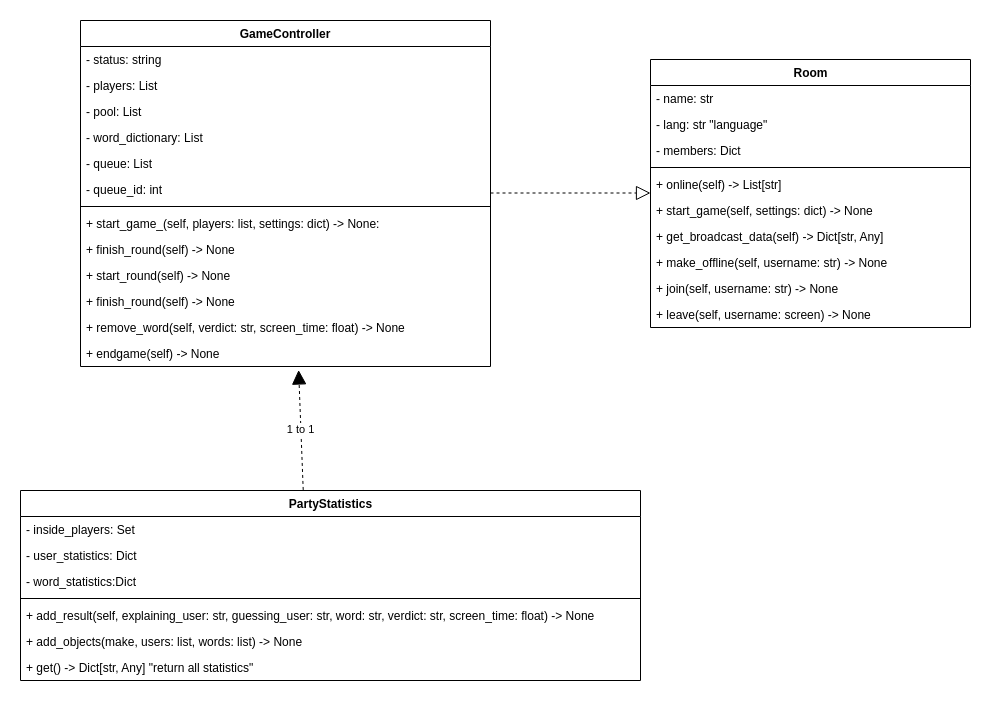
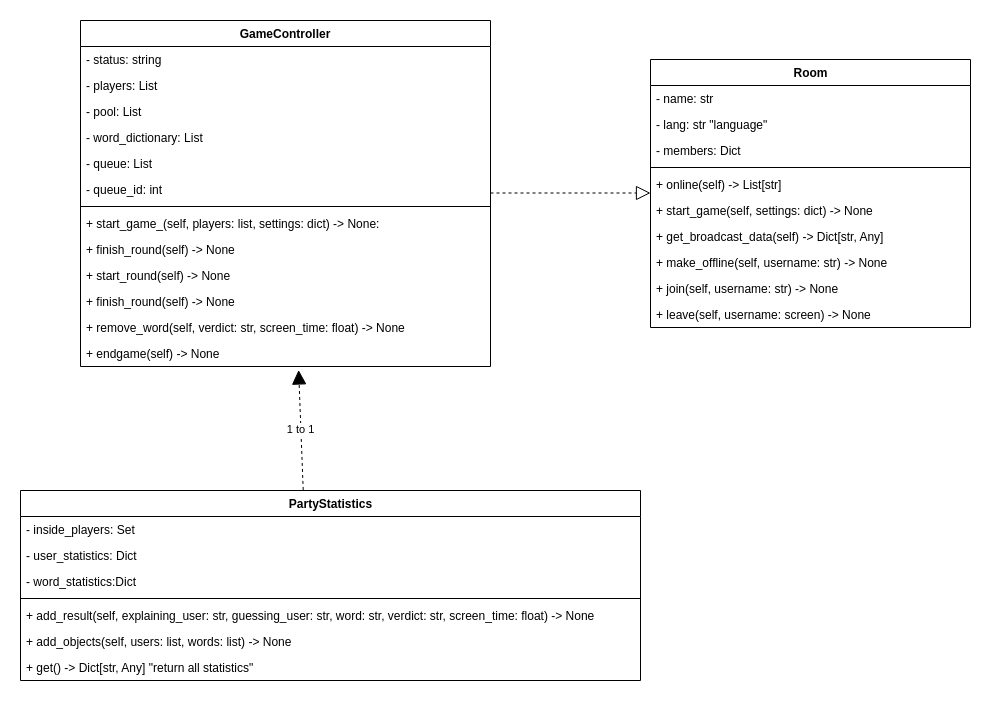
node "+ add_objects(make, users: list, words: list) -> None": label "+ add_objects(make, users: list, words: list) -> None" -> "+ add_objects(self, users: list, words: list) -> None"
